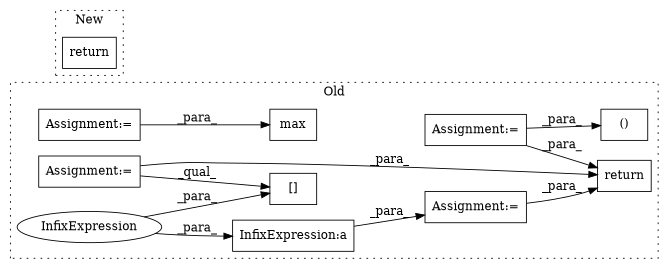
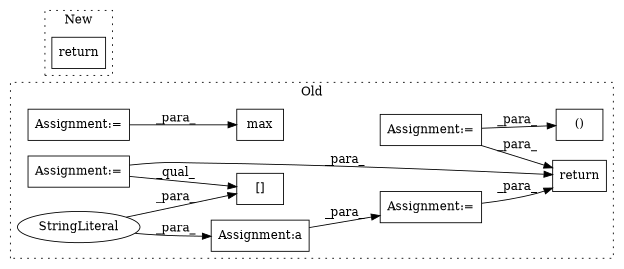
node "InfixExpression": label "InfixExpression" -> "StringLiteral"
node "InfixExpression:a": label "InfixExpression:a" -> "Assignment:a"
